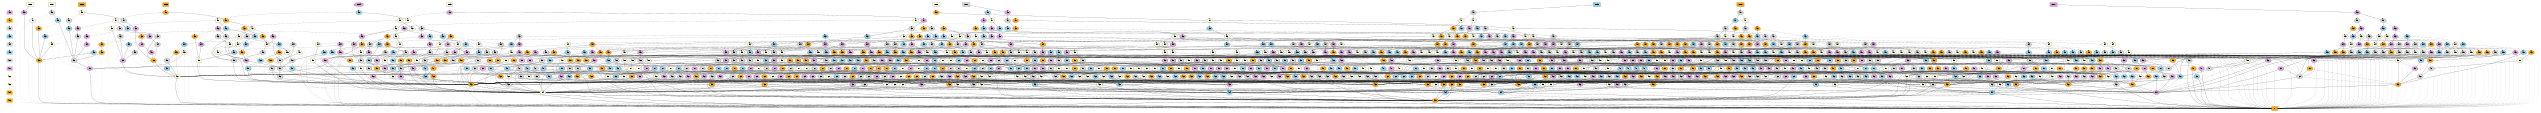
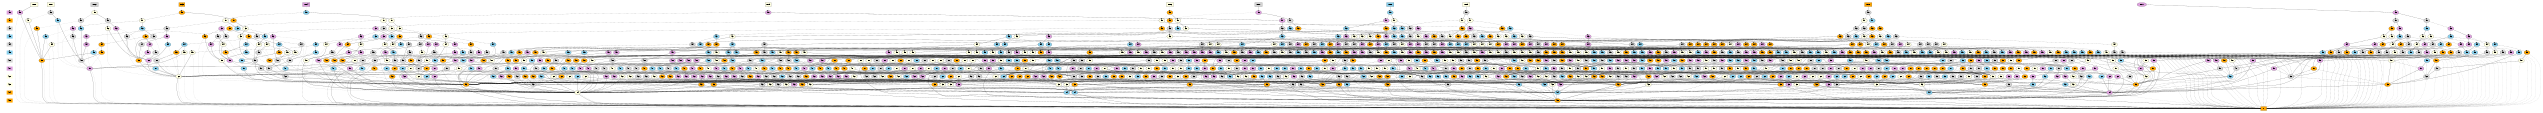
node "m02": fillcolor orange -> lightgrey
node "m04": shape ellipse -> box
node "m08": added
node "m09": fillcolor skyblue -> lightyellow
node "m11": shape box -> ellipse
